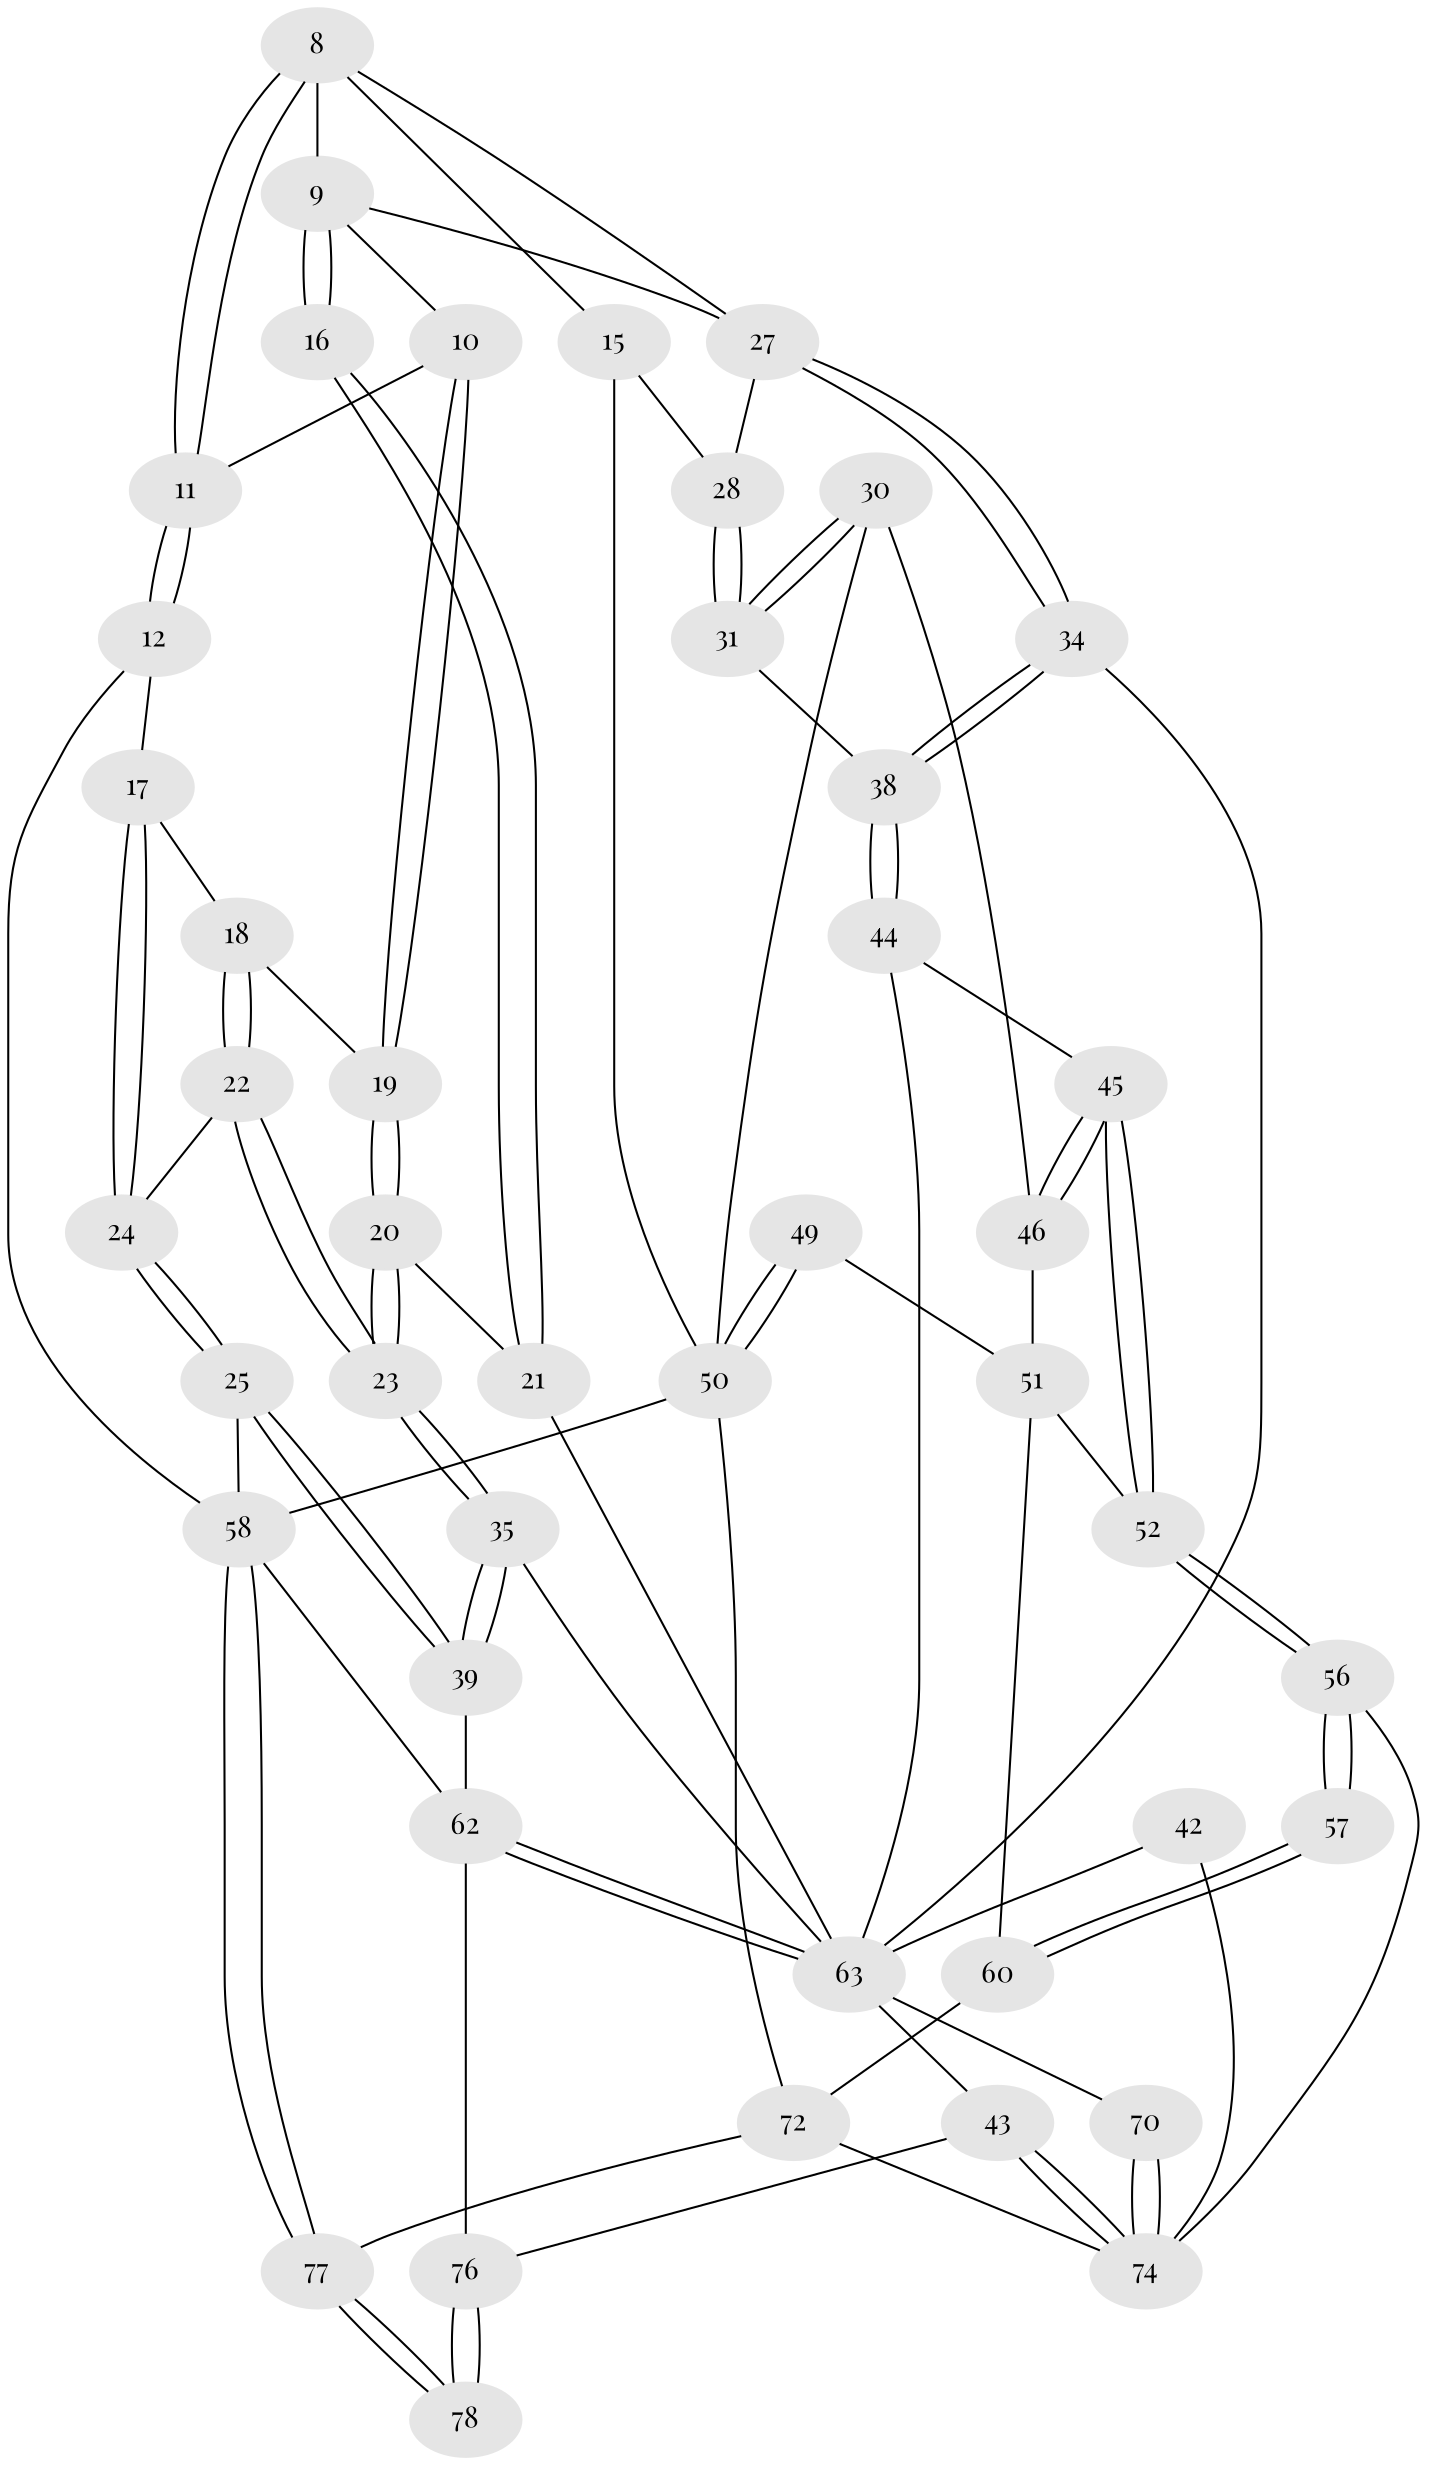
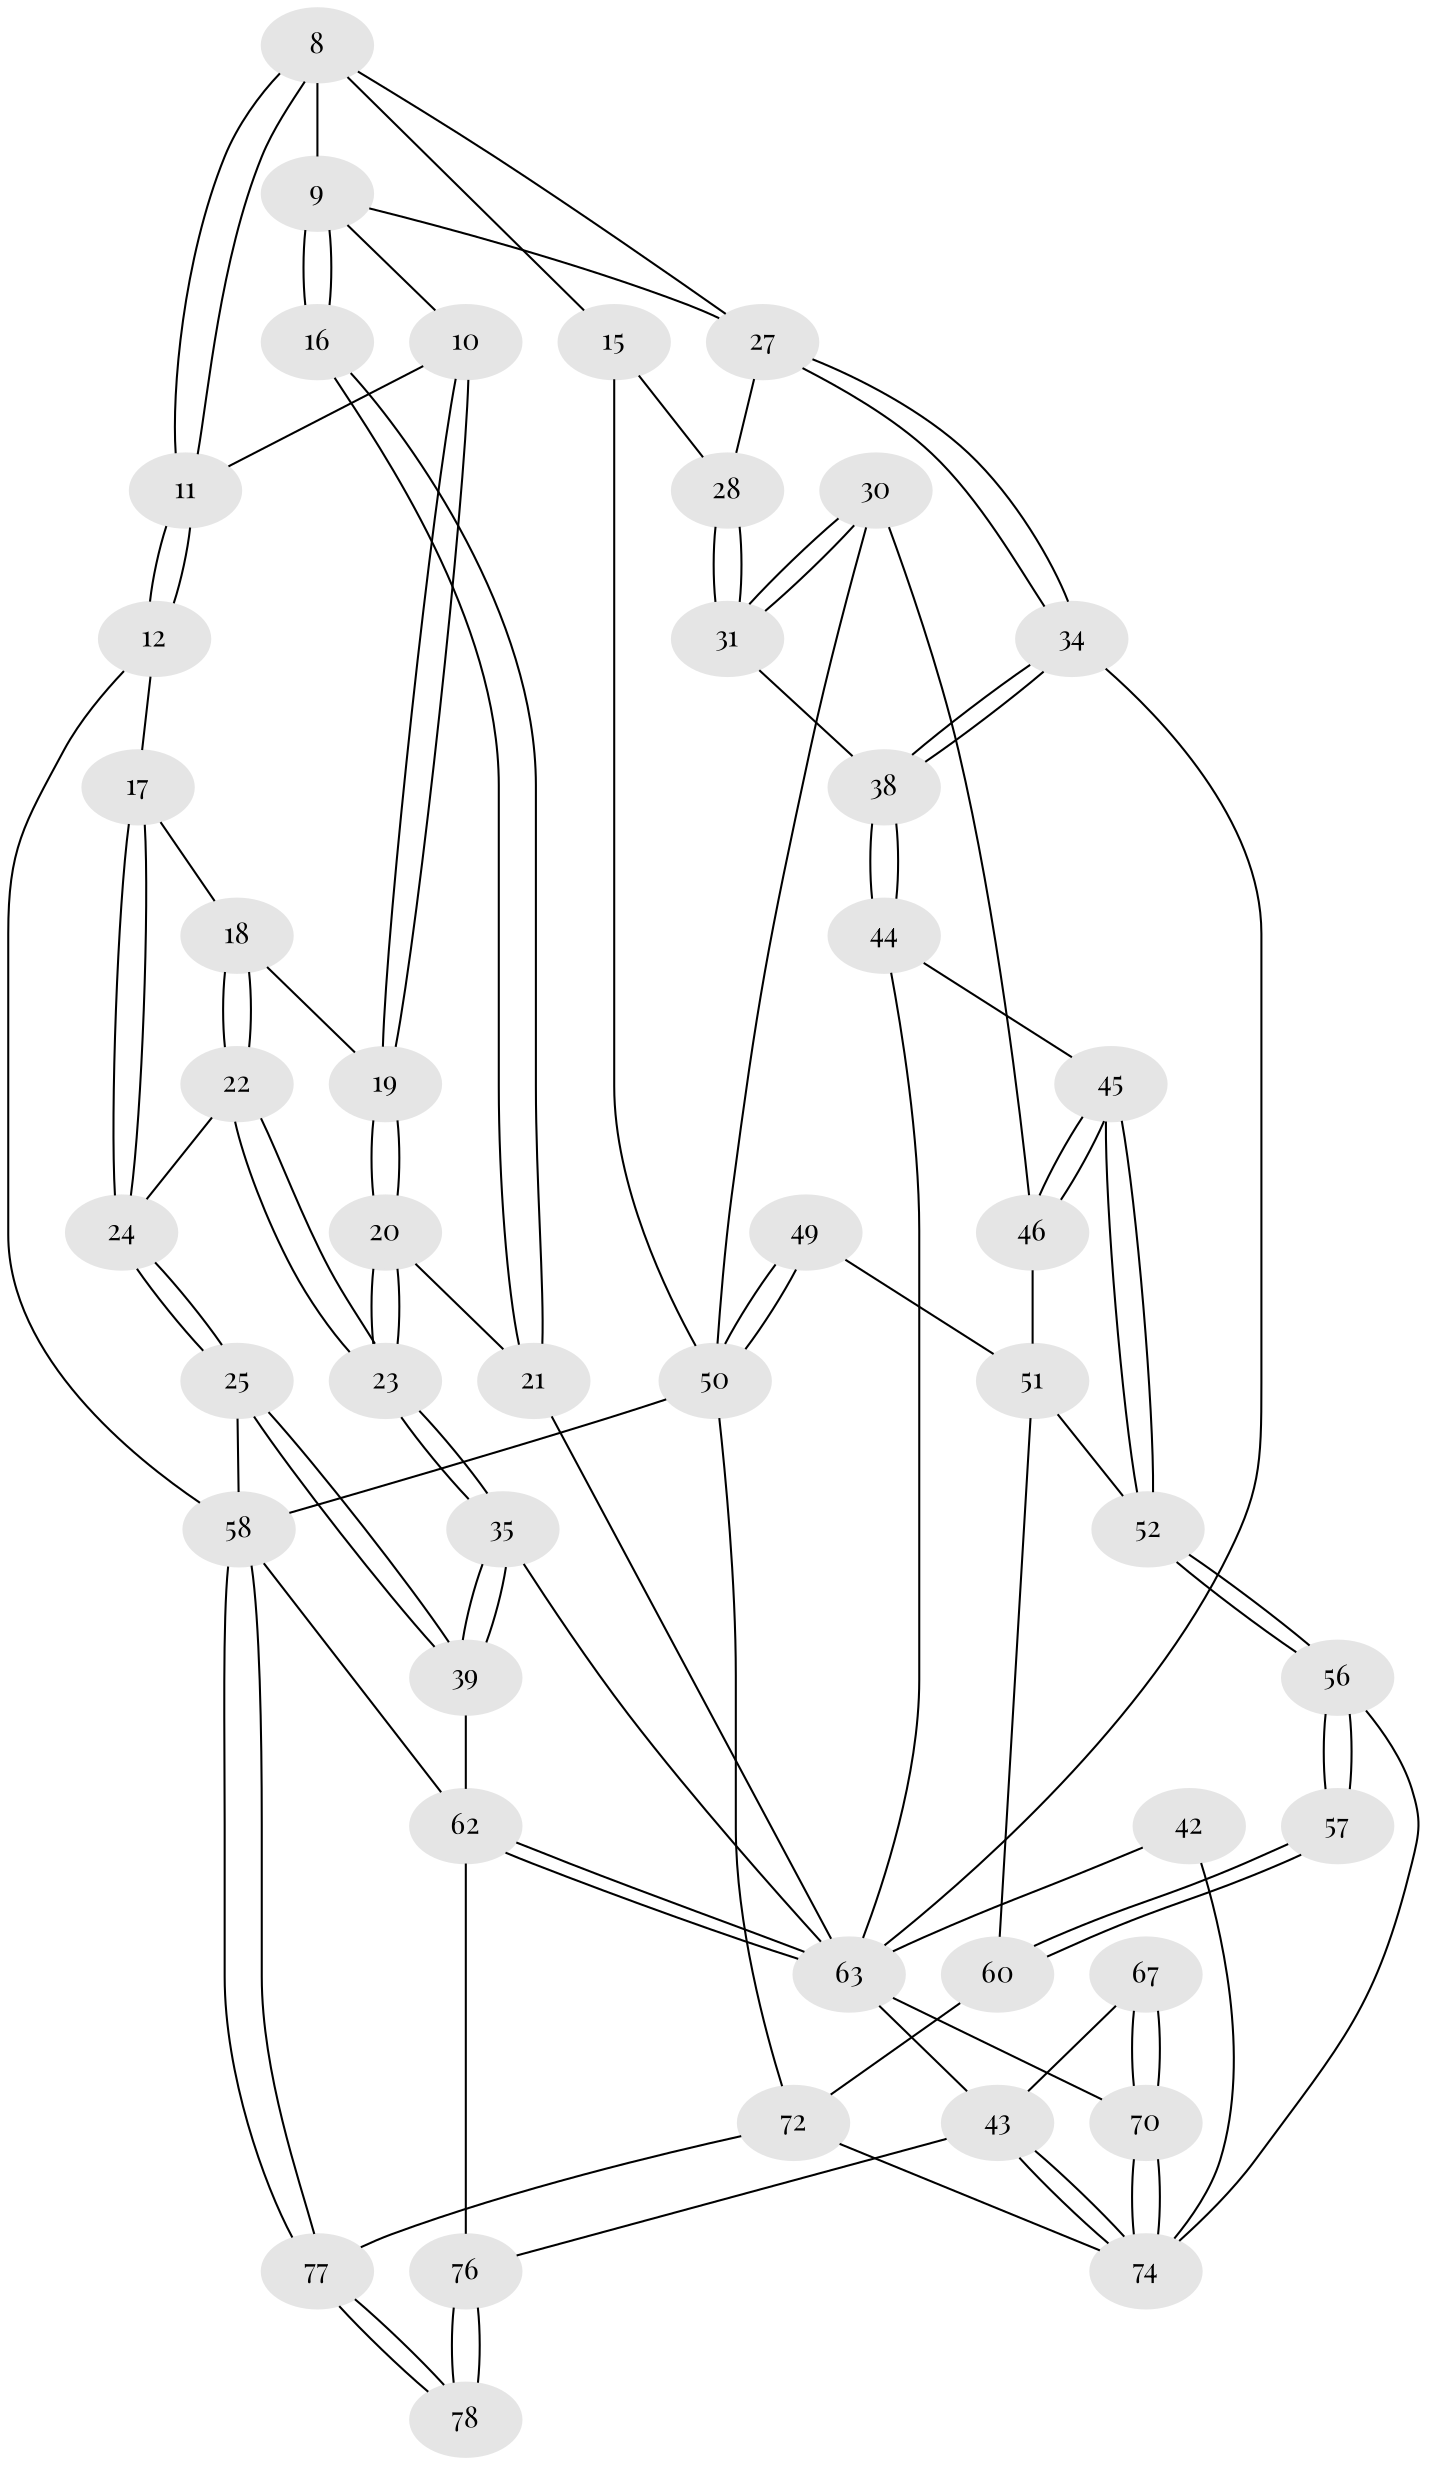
node "67": added
